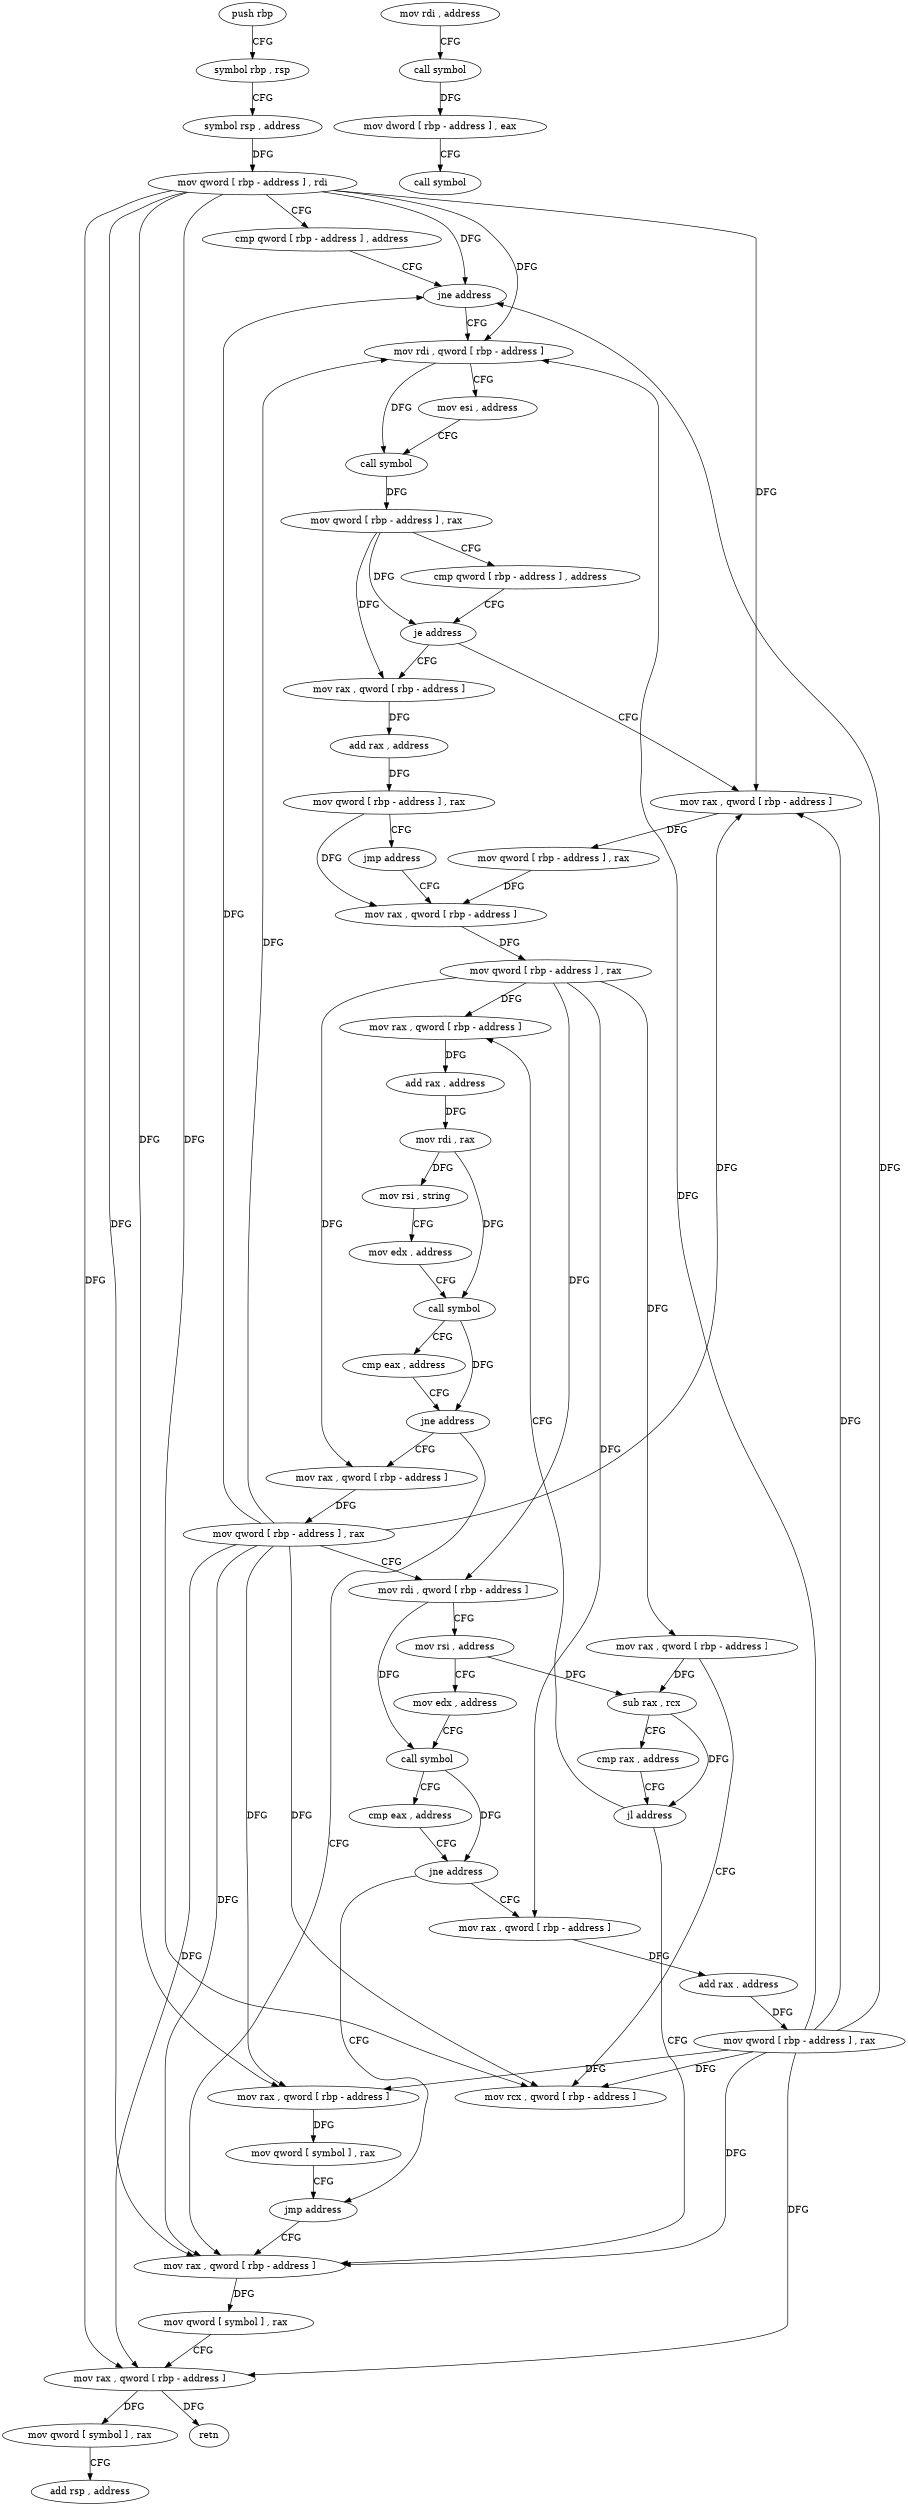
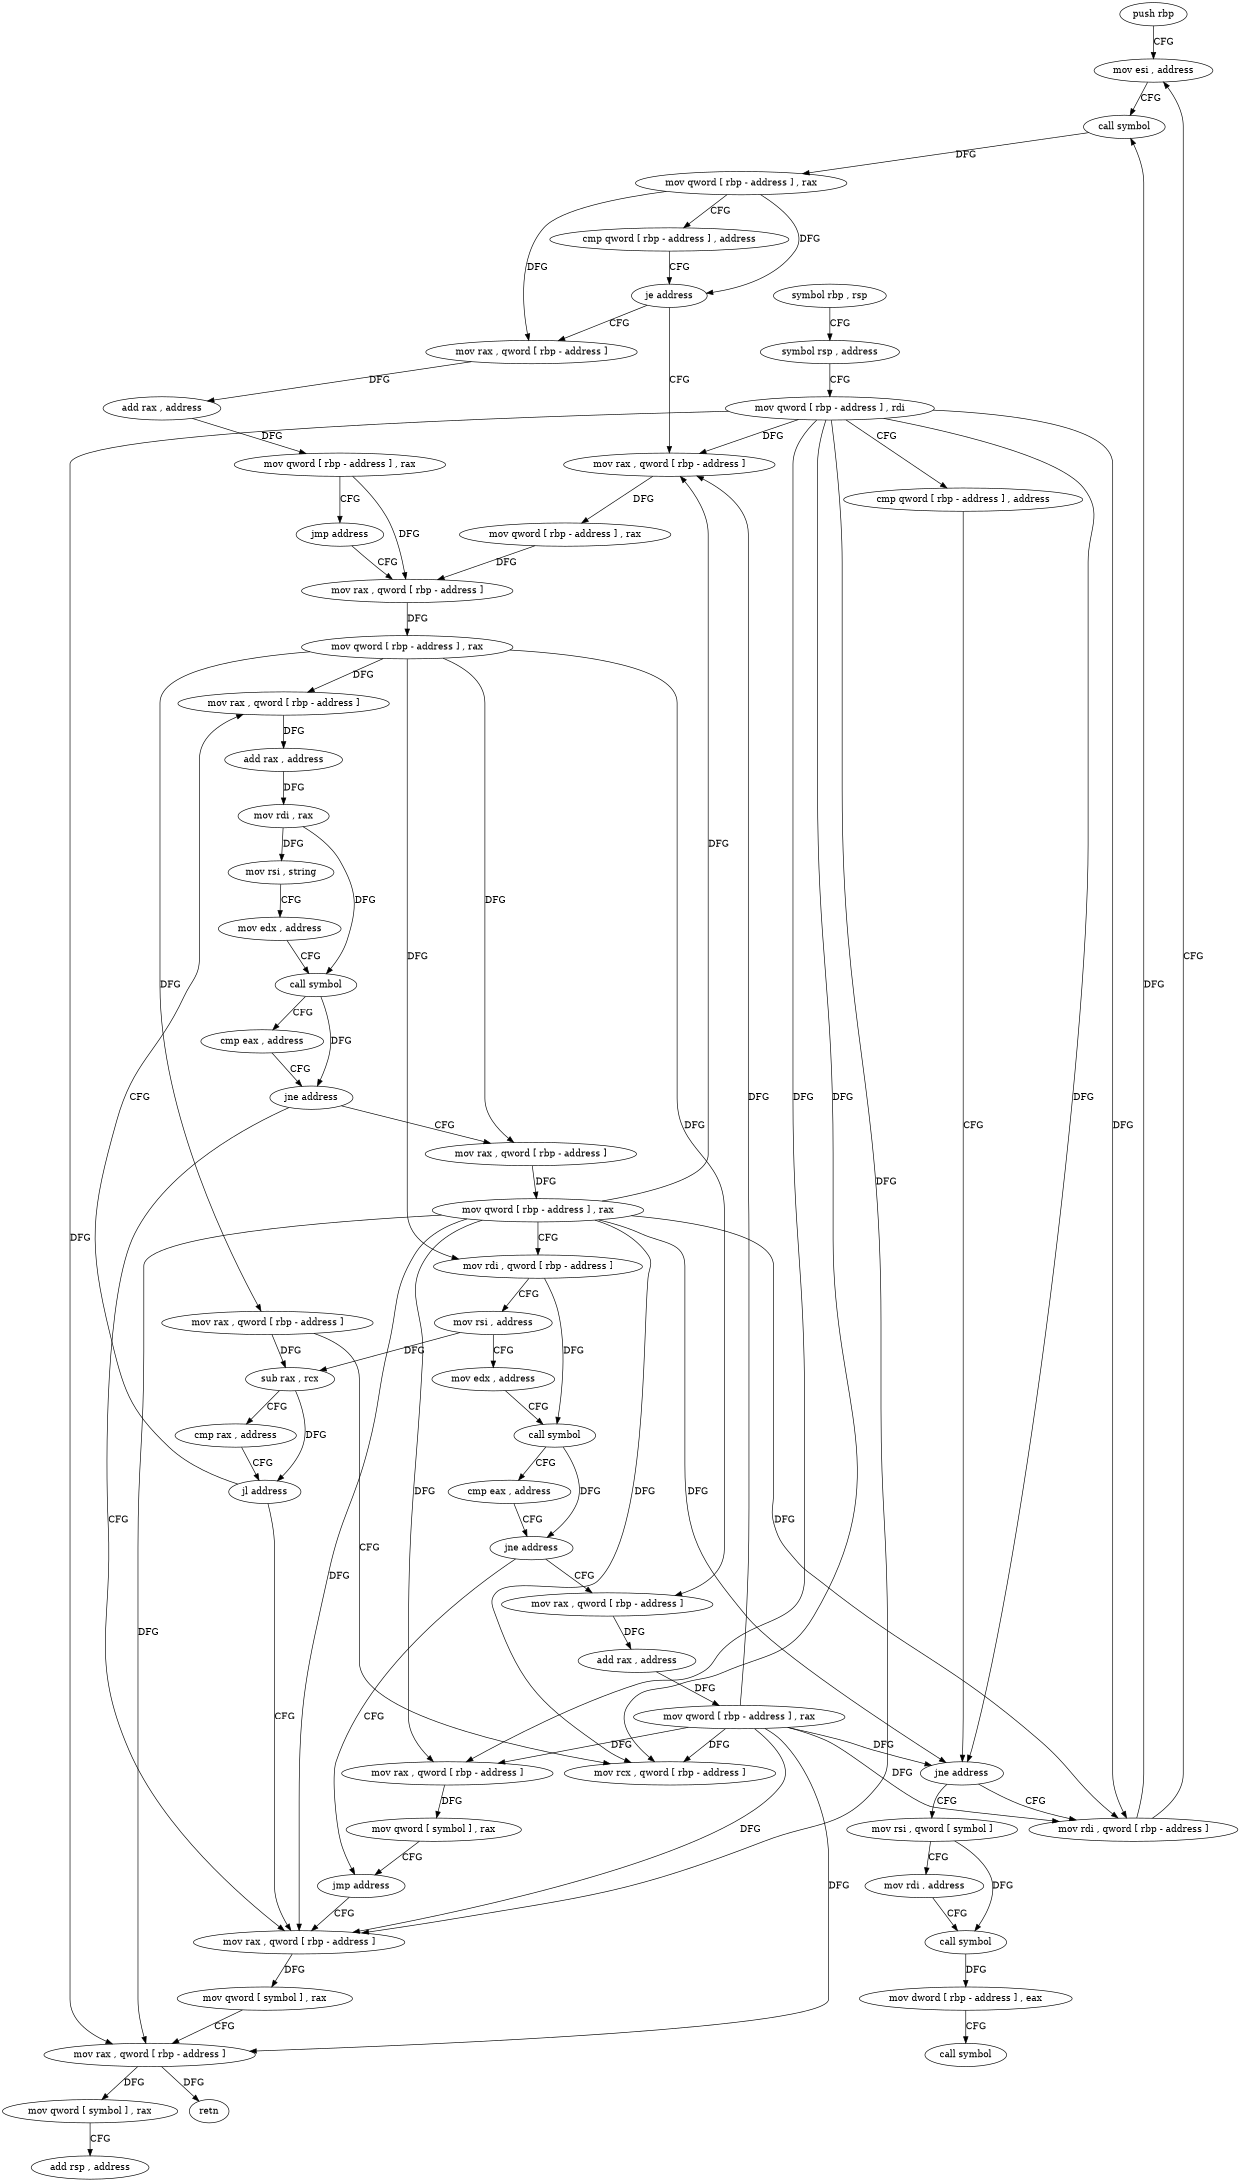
edge "push rbp" -> "symbol rbp , rsp": now "push rbp" -> "mov esi , address"
edge "symbol rsp , address" -> "mov qword [ rbp - address ] , rdi": label "DFG" -> "CFG"
node "mov rsi , qword [ symbol ]": added
